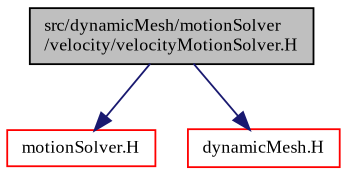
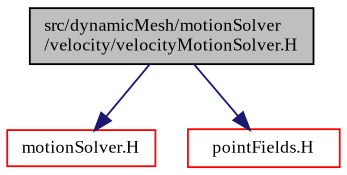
node "dynamicMesh.H": label "dynamicMesh.H" -> "pointFields.H"
